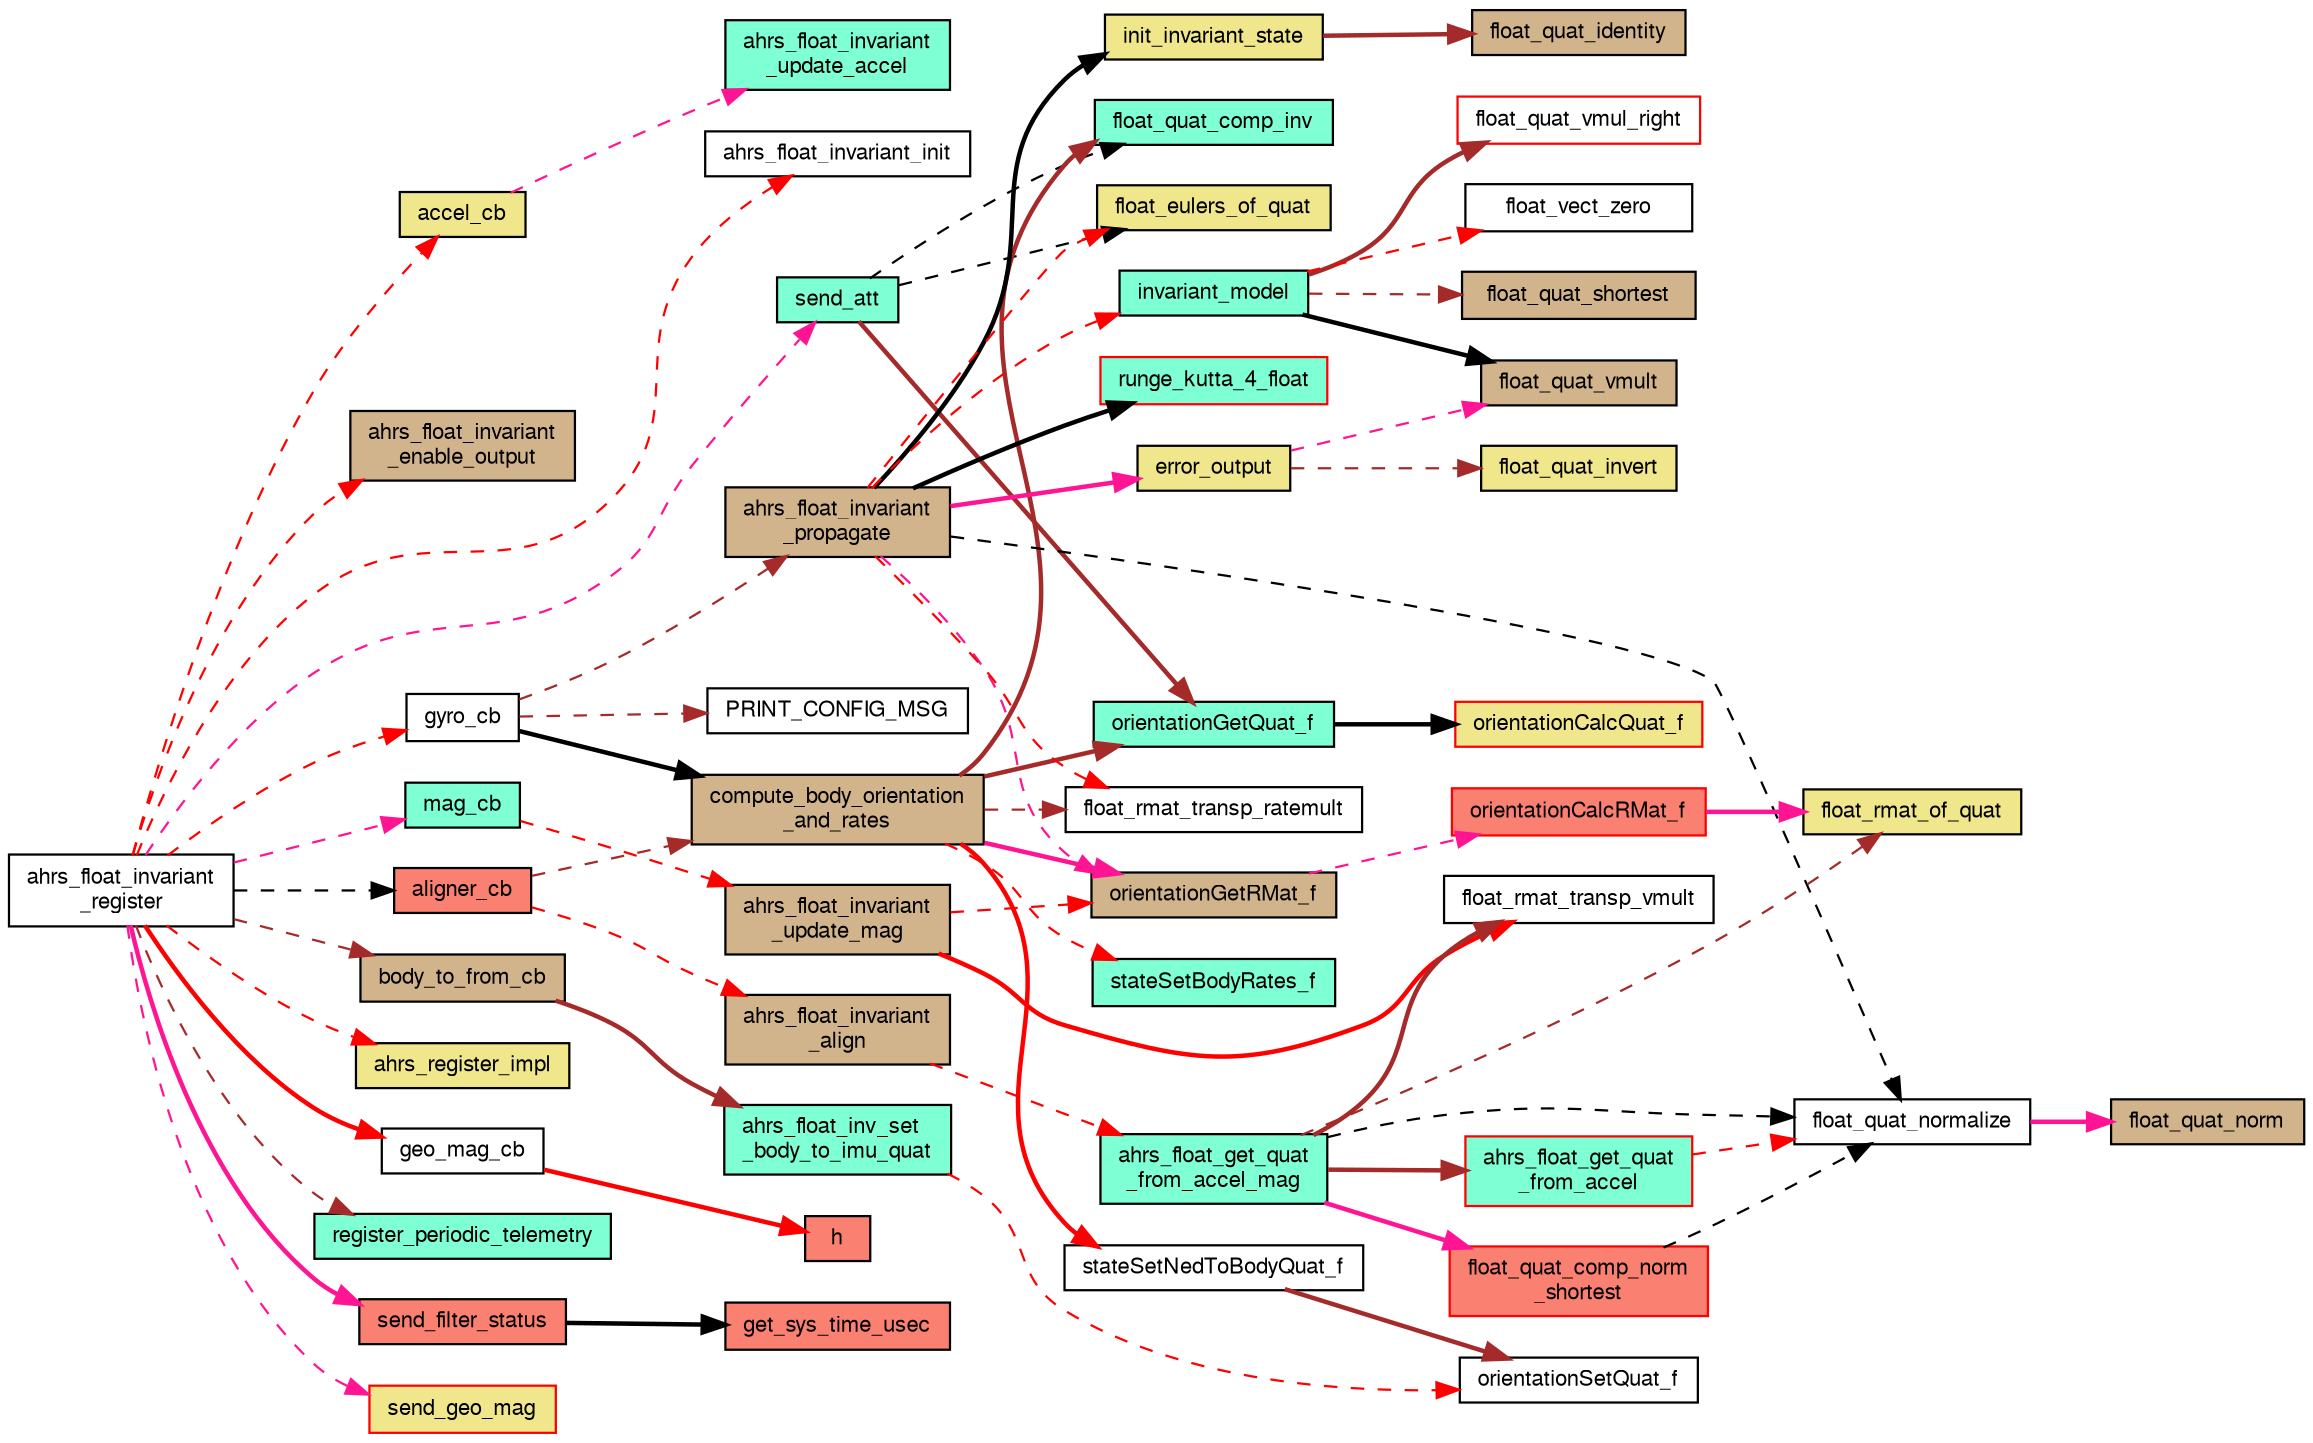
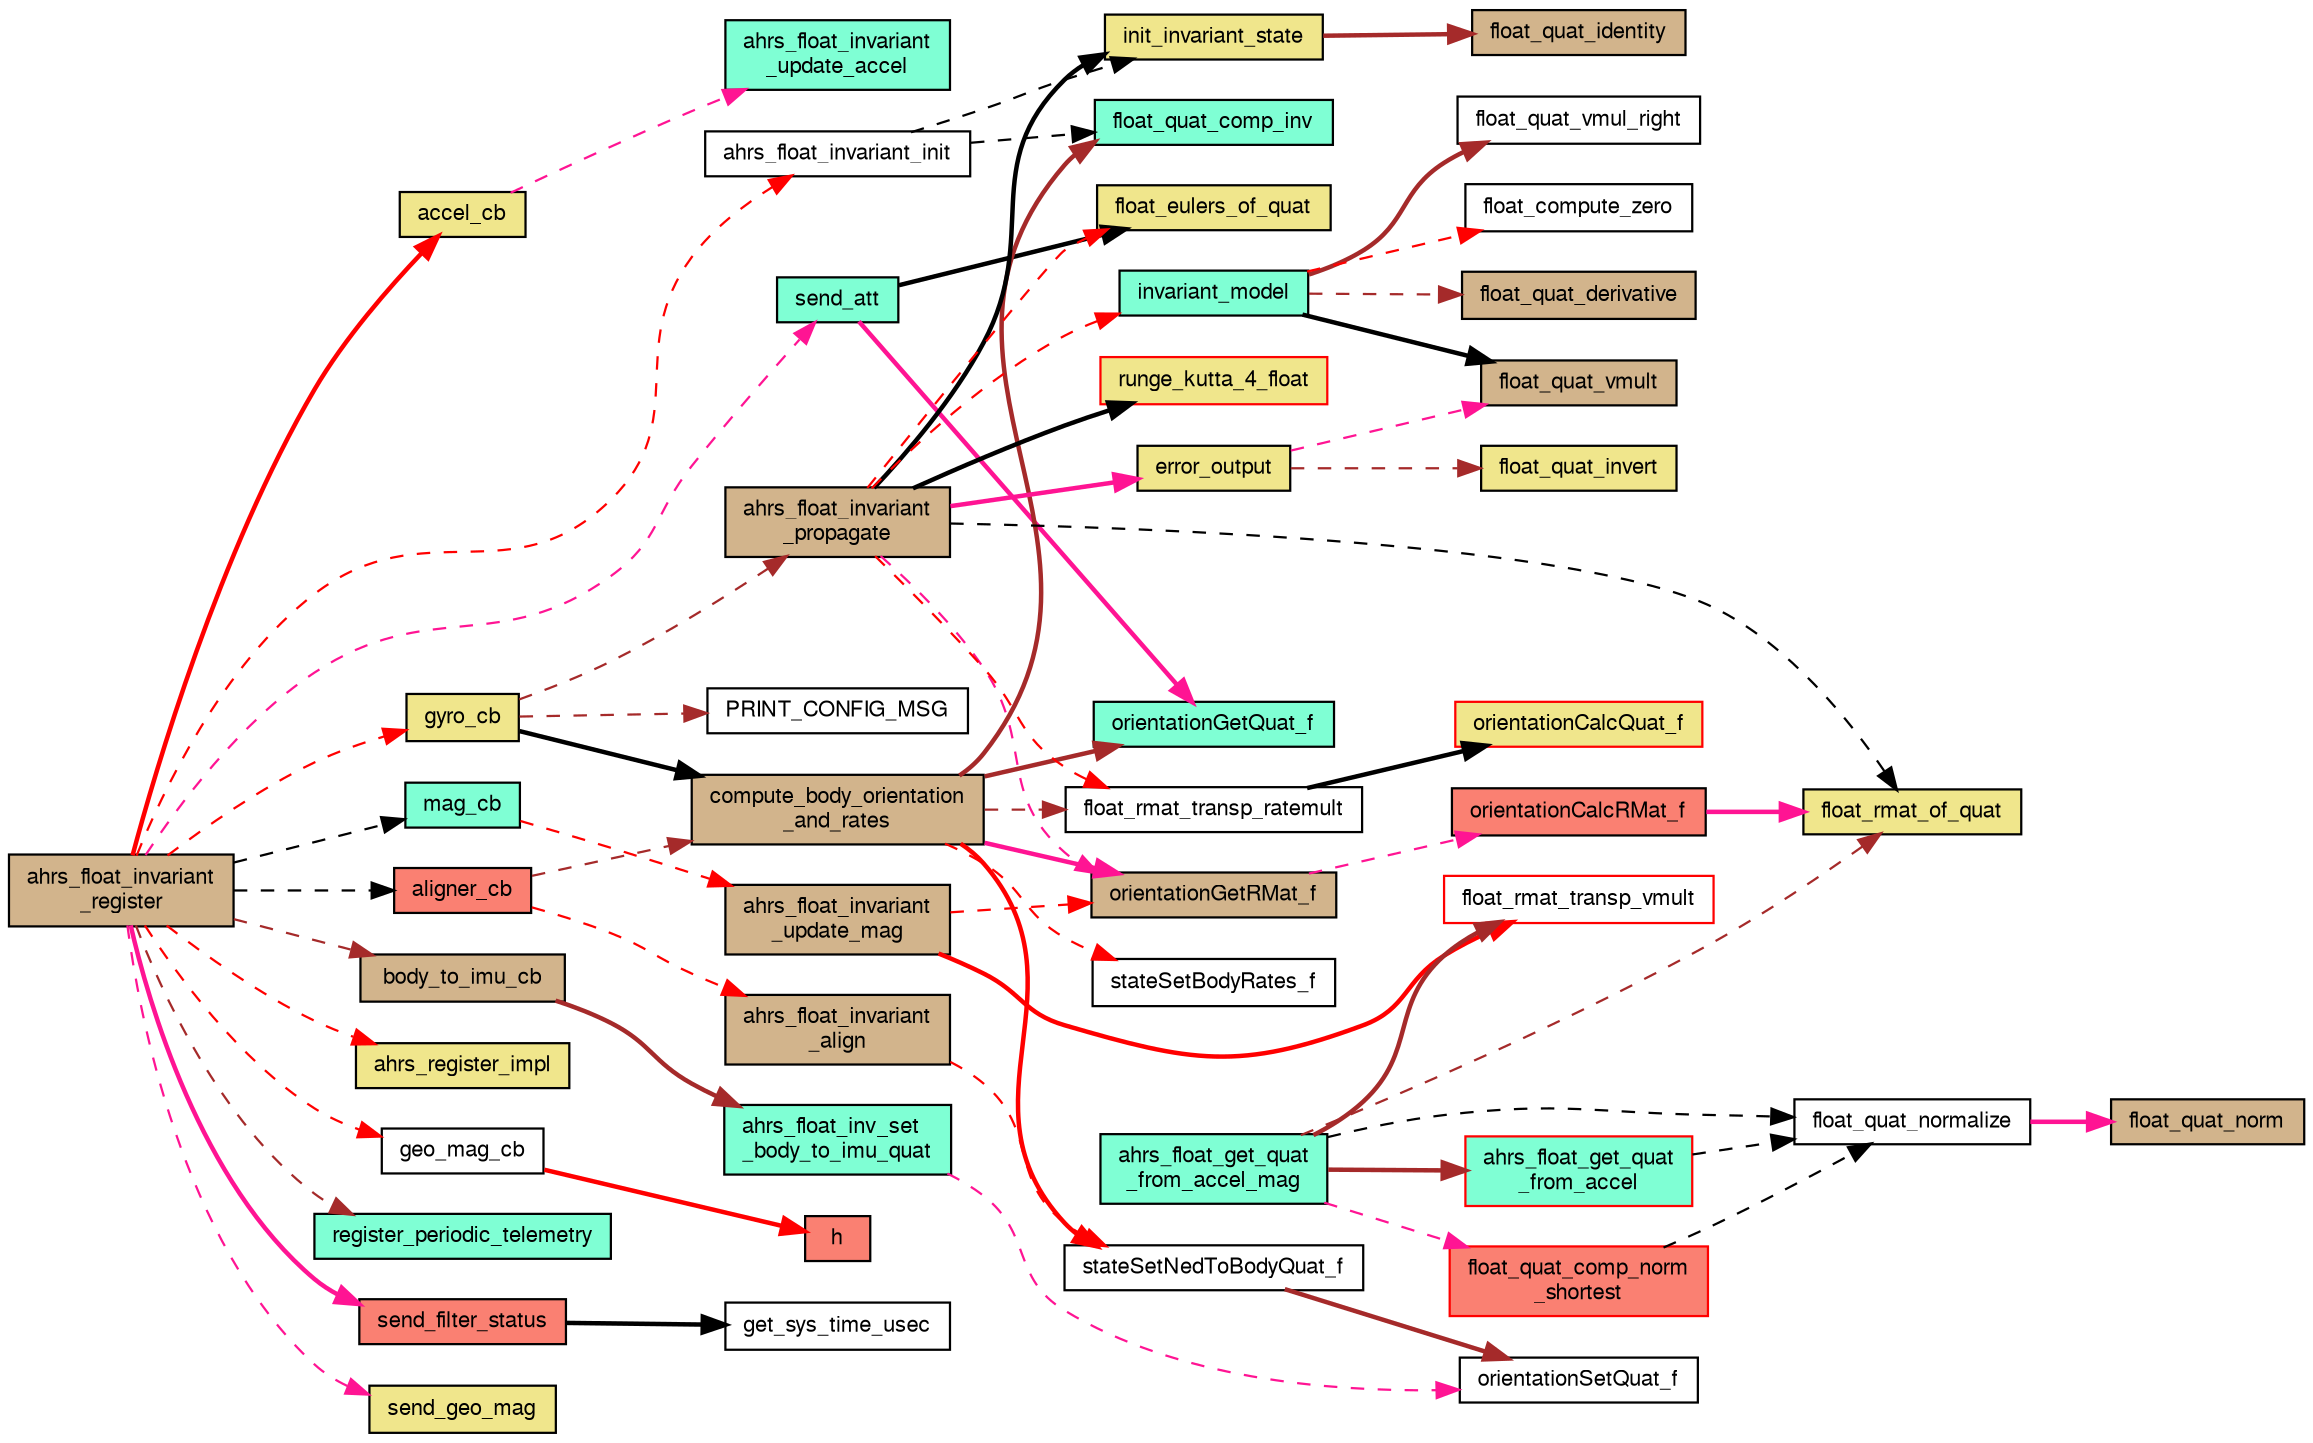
edge "ahrs_float_invariant_init" -> "init_invariant_state": added
node "float_quat_vmul_right": color red -> black
edge "send_att" -> "float_quat_comp_inv": now "ahrs_float_invariant_init" -> "float_quat_comp_inv"
node "float_vect_zero": label "float_vect_zero" -> "float_compute_zero"
edge "send_att" -> "float_eulers_of_quat": style dashed -> bold
node "float_quat_shortest": label "float_quat_shortest" -> "float_quat_derivative"
node "runge_kutta_4_float": fillcolor aquamarine -> khaki
node "ahrs_float_invariant _enable_output": removed
edge "send_att" -> "orientationGetQuat_f": color brown -> deeppink
edge "ahrs_float_invariant _register" -> "accel_cb": style dashed -> bold
edge "ahrs_float_invariant _propagate" -> "float_quat_normalize": now "ahrs_float_invariant _propagate" -> "float_rmat_of_quat"
node "gyro_cb": fillcolor white -> khaki
edge "orientationGetQuat_f" -> "orientationCalcQuat_f": now "float_rmat_transp_ratemult" -> "orientationCalcQuat_f"
node "orientationCalcRMat_f": color red -> black
edge "ahrs_float_invariant _register" -> "mag_cb": color deeppink -> black
node "ahrs_float_invariant _register": fillcolor white -> tan
node "float_rmat_transp_vmult": color black -> red
node "body_to_from_cb": label "body_to_from_cb" -> "body_to_imu_cb"
node "stateSetBodyRates_f": fillcolor aquamarine -> white
edge "ahrs_float_invariant _register" -> "geo_mag_cb": style bold -> dashed
edge "ahrs_float_invariant _align" -> "ahrs_float_get_quat _from_accel_mag": now "ahrs_float_invariant _align" -> "stateSetNedToBodyQuat_f"
edge "ahrs_float_get_quat _from_accel" -> "float_quat_normalize": color red -> black
edge "ahrs_float_get_quat _from_accel_mag" -> "float_quat_comp_norm _shortest": style bold -> dashed
node "get_sys_time_usec": fillcolor salmon -> white
edge "ahrs_float_inv_set _body_to_imu_quat" -> "orientationSetQuat_f": color red -> deeppink
node "send_geo_mag": color red -> black
